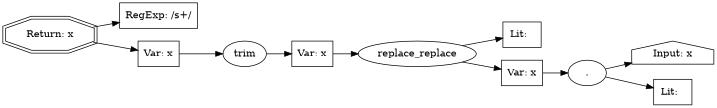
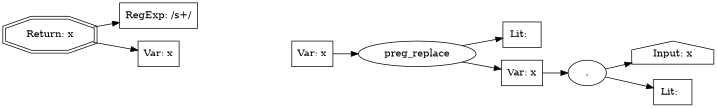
node "trim": removed
node "replace_replace": label "replace_replace" -> "preg_replace"
